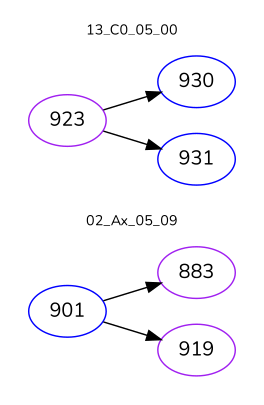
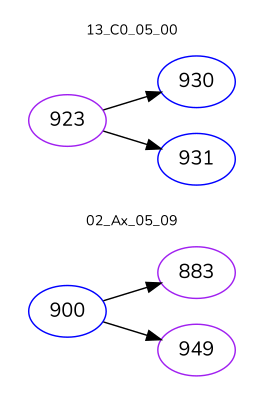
node "901": label "901" -> "900"
node "919": label "919" -> "949"
